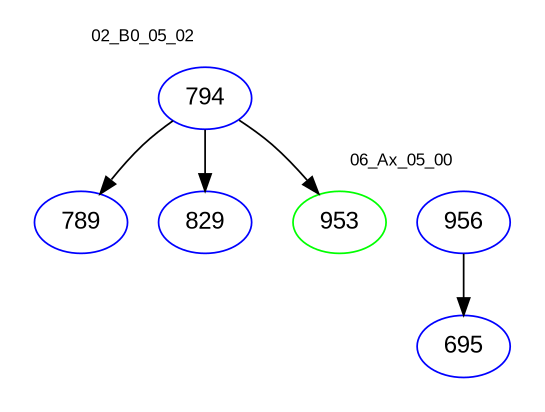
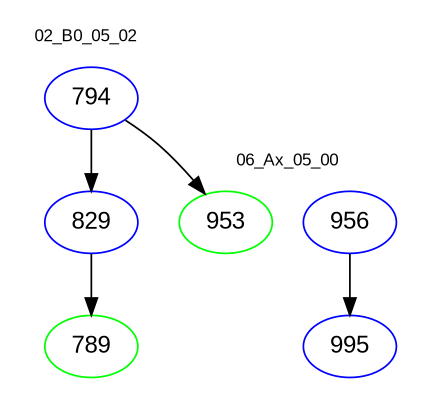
edge "794" -> "789": now "829" -> "789"
node "789": color blue -> green
node "695": label "695" -> "995"
